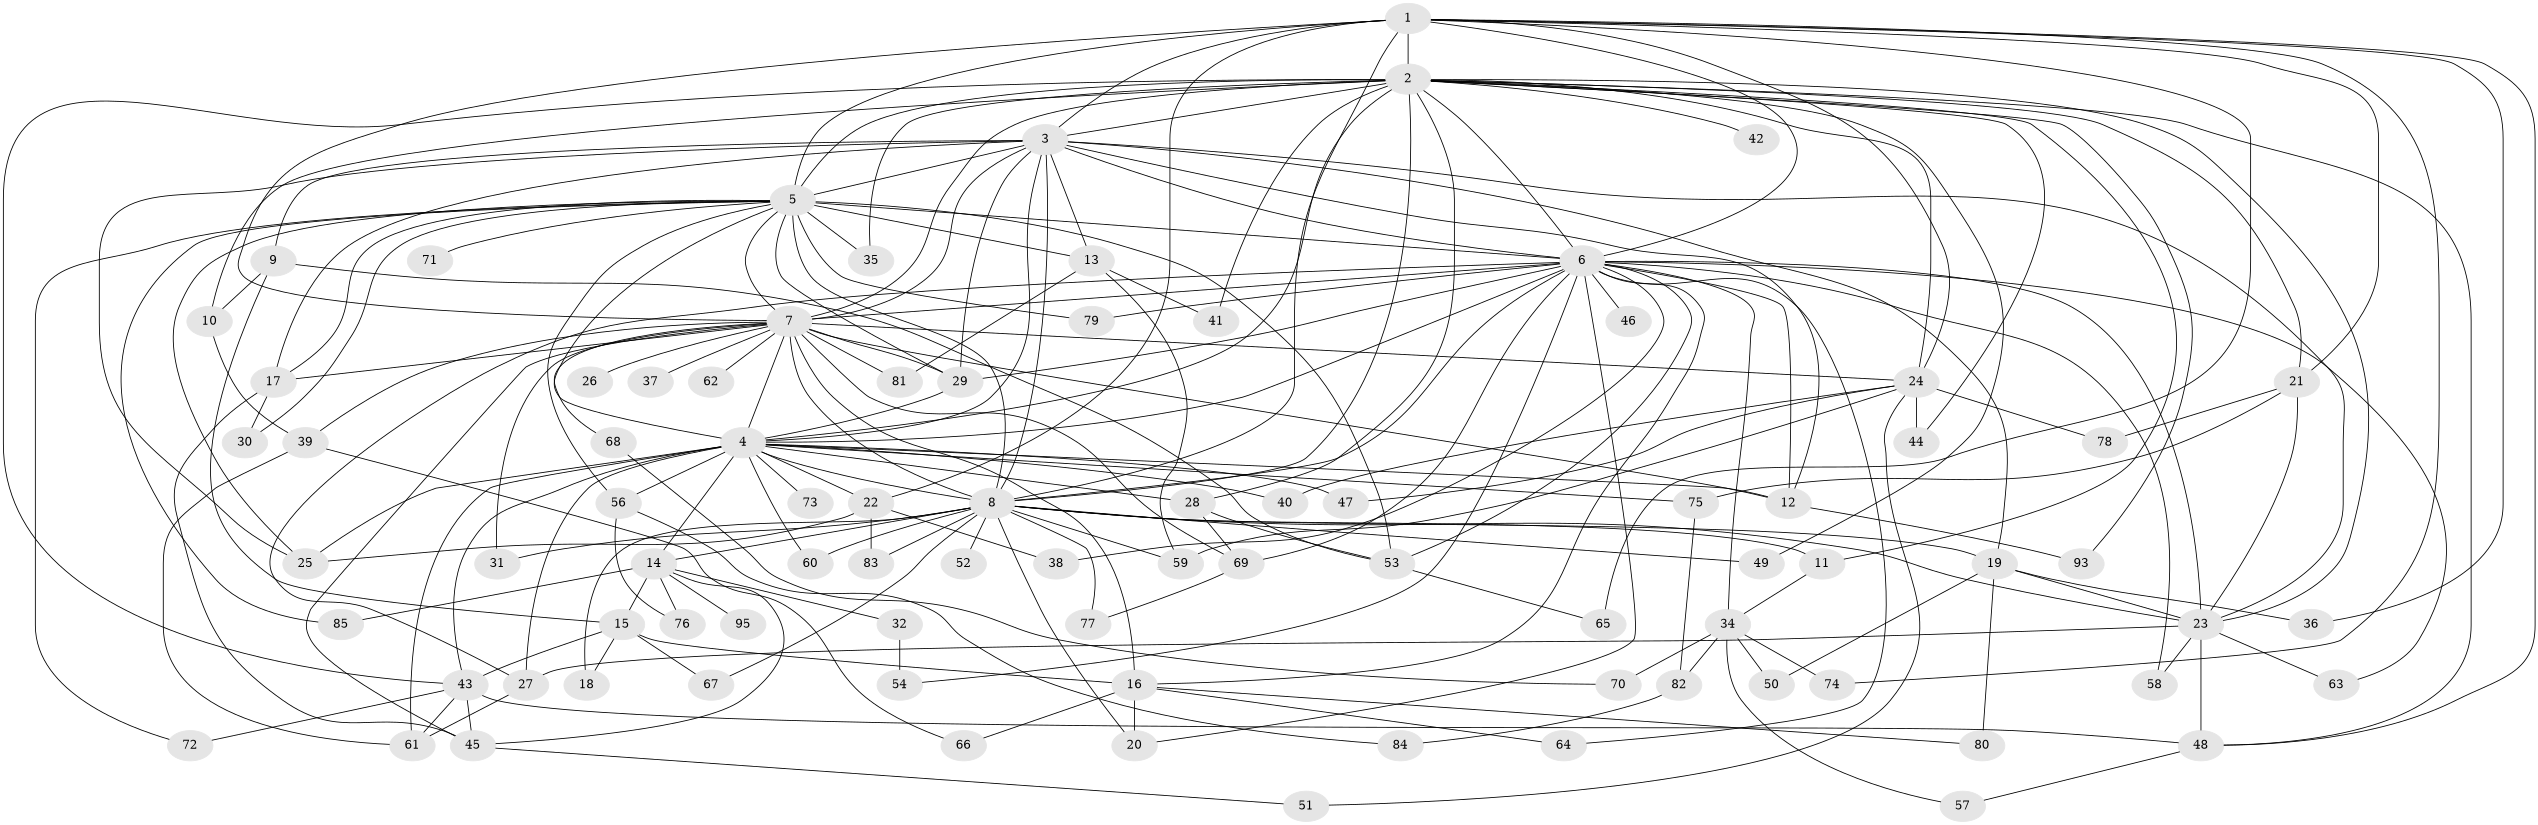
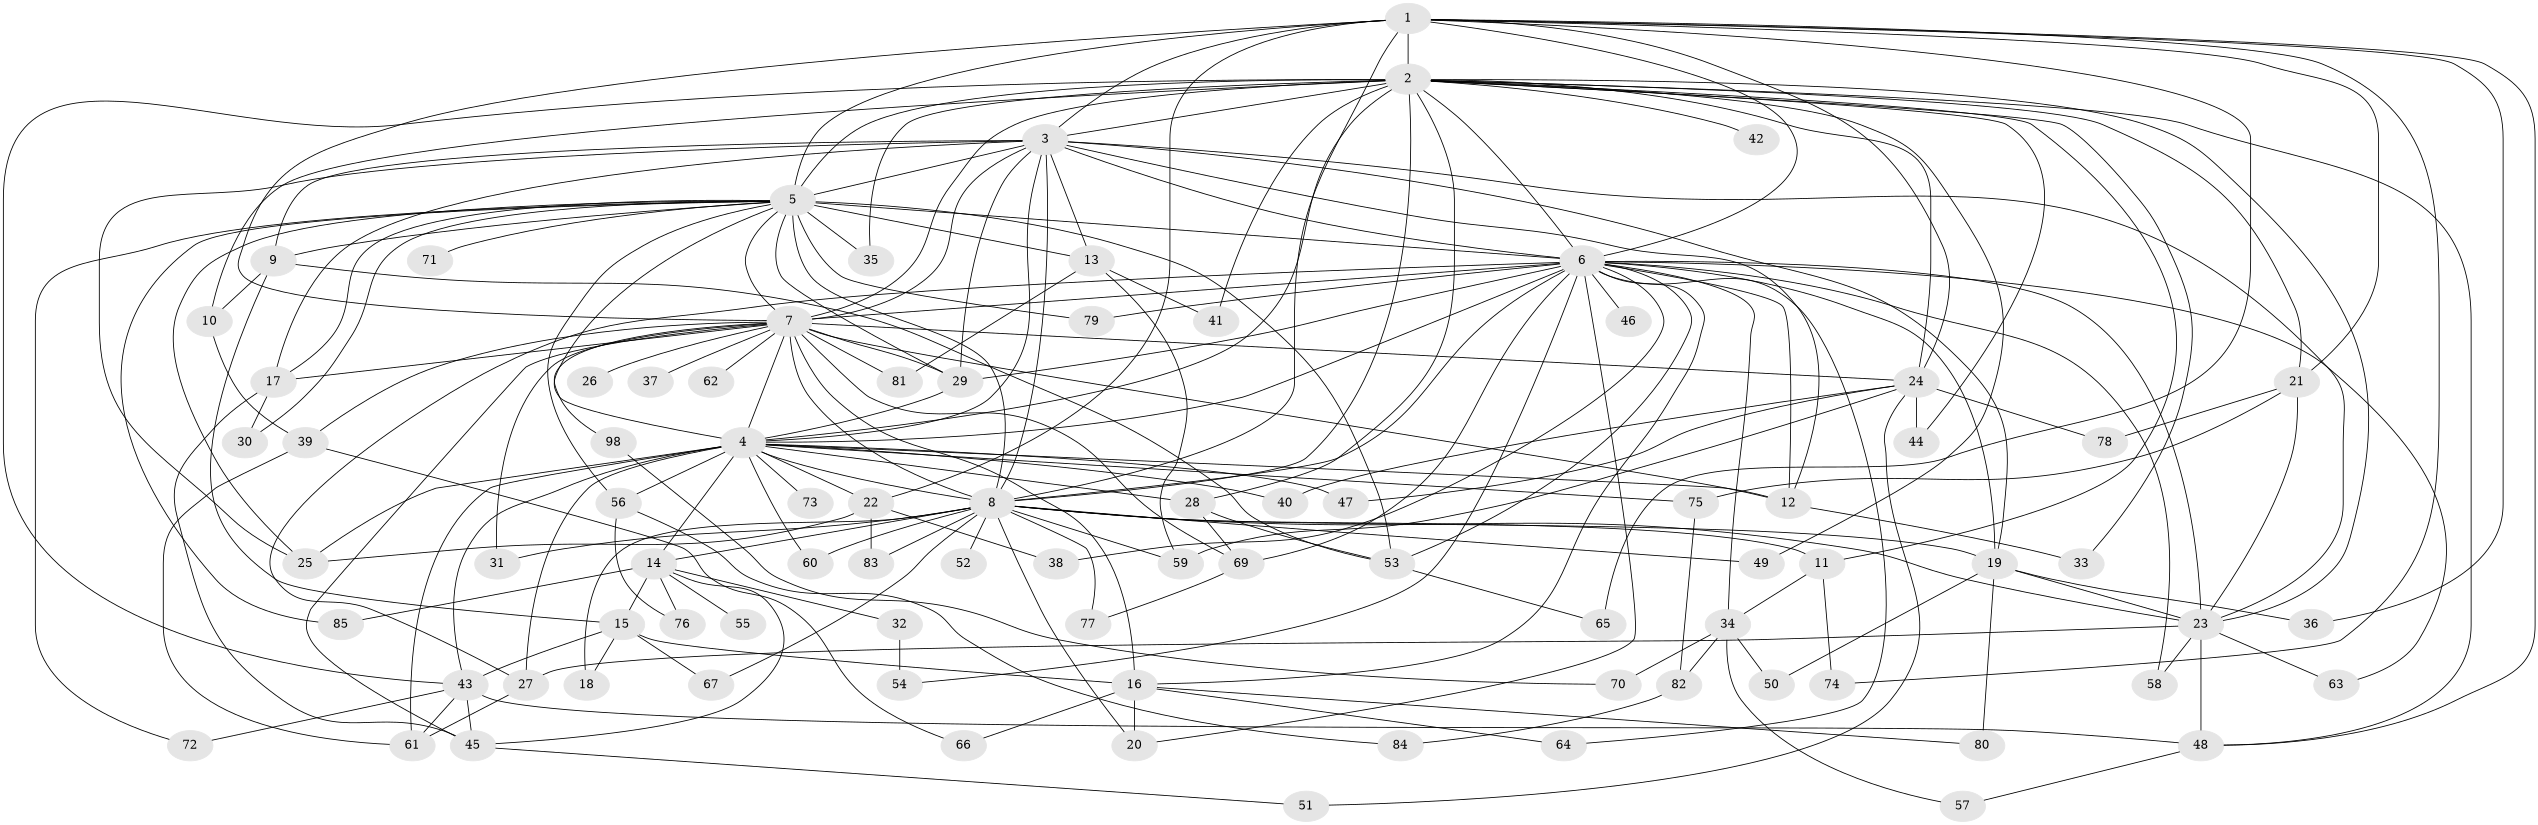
edge "5" -- "9": added
edge "6" -- "19": added
node "68": label "68" -> "98"
node "93": label "93" -> "33"
node "95": label "95" -> "55"
edge "34" -- "74": now "11" -- "74"
